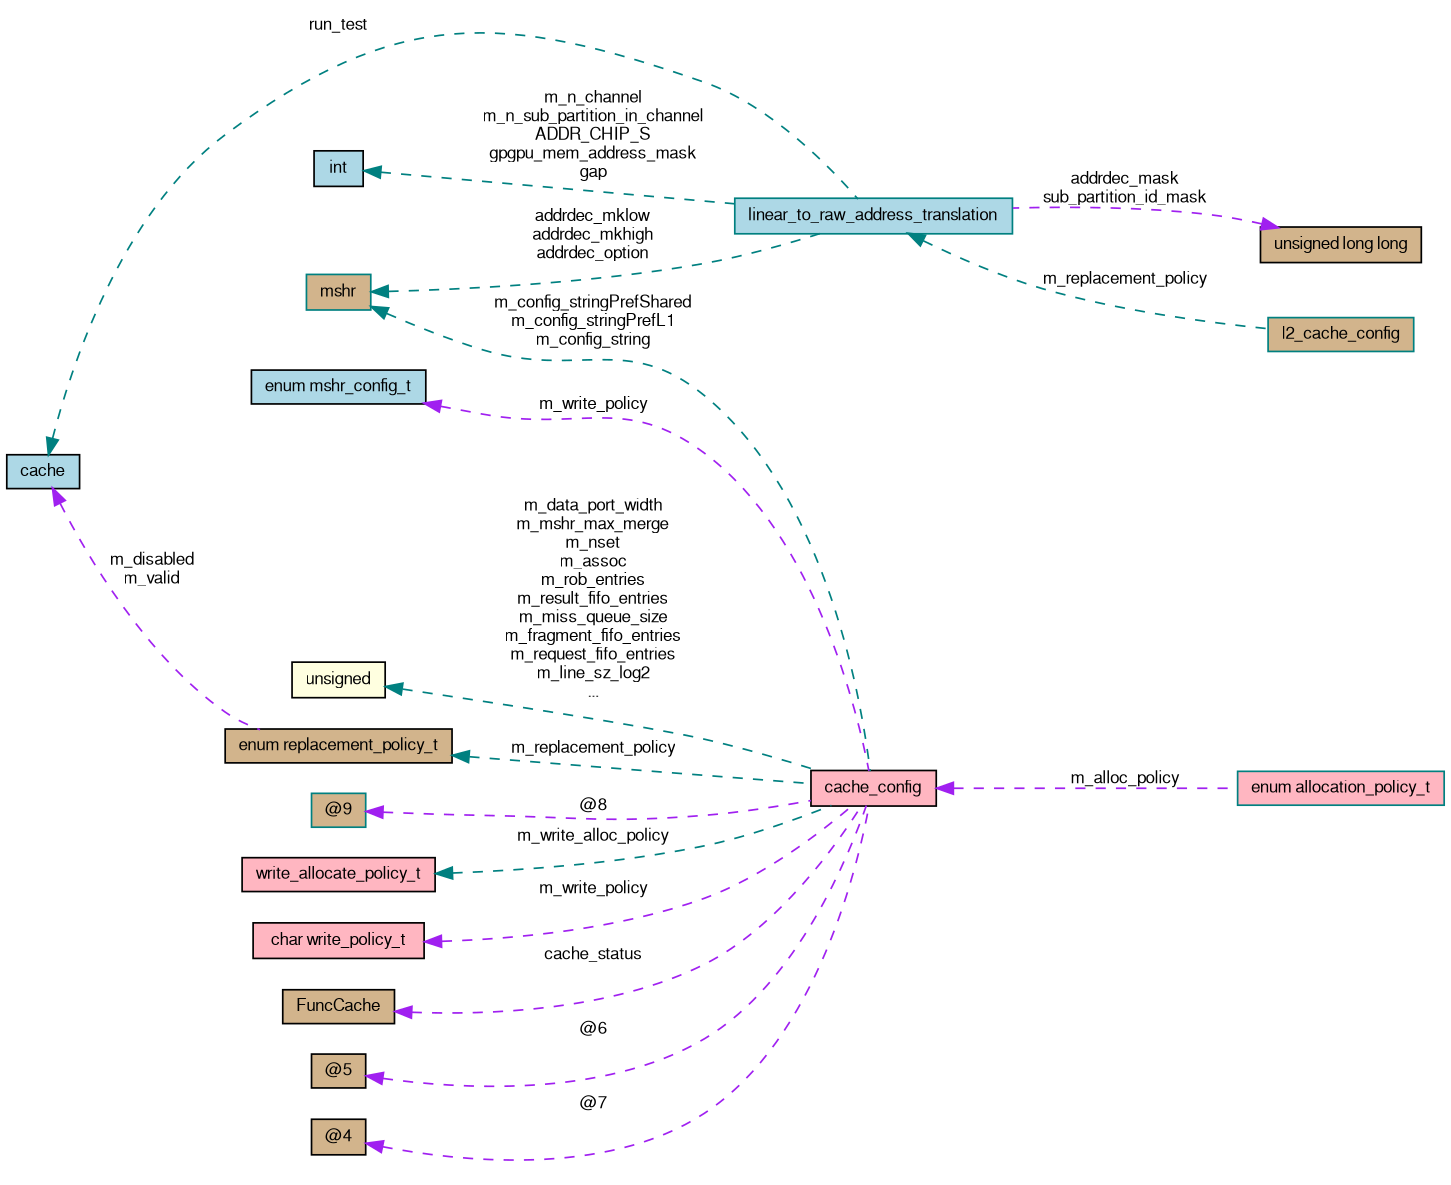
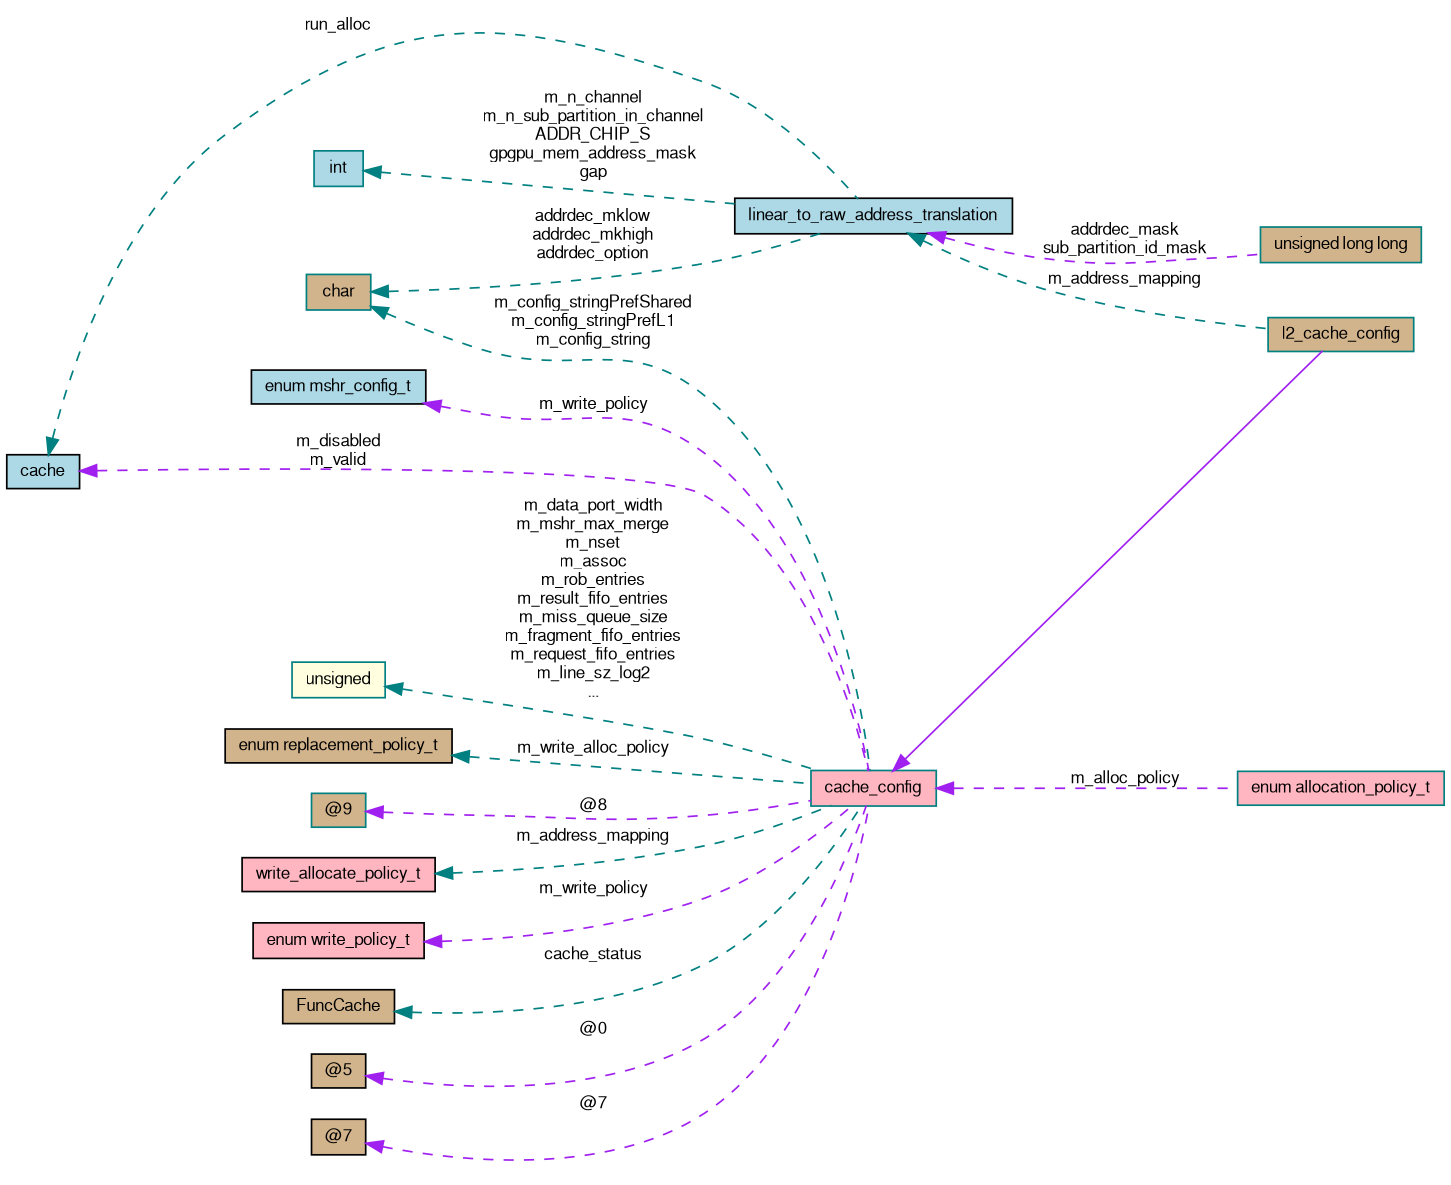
edge "linear_to_raw_address_translation" -> "cache": label "run_test" -> "run_alloc"
node "int": color black -> teal
edge "linear_to_raw_address_translation" -> "unsigned long long": reversed
node "linear_to_raw_address_translation": color teal -> black
node "unsigned long long": color black -> teal
edge "l2_cache_config" -> "linear_to_raw_address_translation": label "m_replacement_policy" -> "m_address_mapping"
node "mshr": label "mshr" -> "char"
edge "l2_cache_config" -> "cache_config": added
edge "enum replacement_policy_t" -> "cache": now "cache_config" -> "cache"
node "unsigned": color black -> teal
edge "cache_config" -> "enum replacement_policy_t": label "m_replacement_policy" -> "m_write_alloc_policy"
node "cache_config": color black -> teal
edge "cache_config" -> "write_allocate_policy_t": label "m_write_alloc_policy" -> "m_address_mapping"
node "char write_policy_t": label "char write_policy_t" -> "enum write_policy_t"
edge "cache_config" -> "FuncCache": color purple -> teal
edge "cache_config" -> "@5": label "@6" -> "@0"
node "@4": label "@4" -> "@7"
